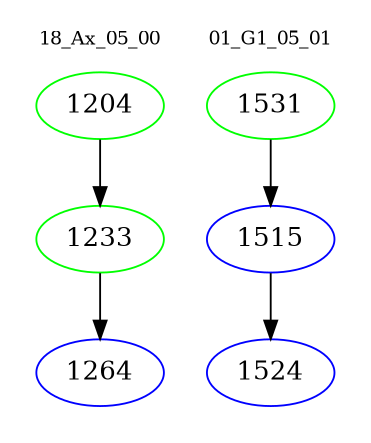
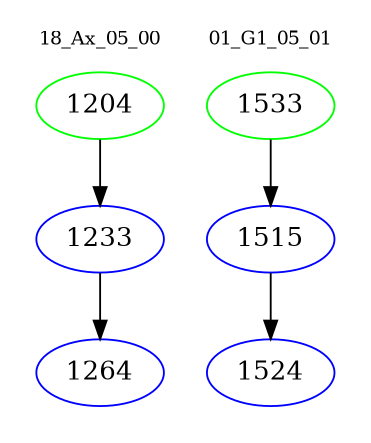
node "1531": label "1531" -> "1533"
node "1233": color green -> blue
